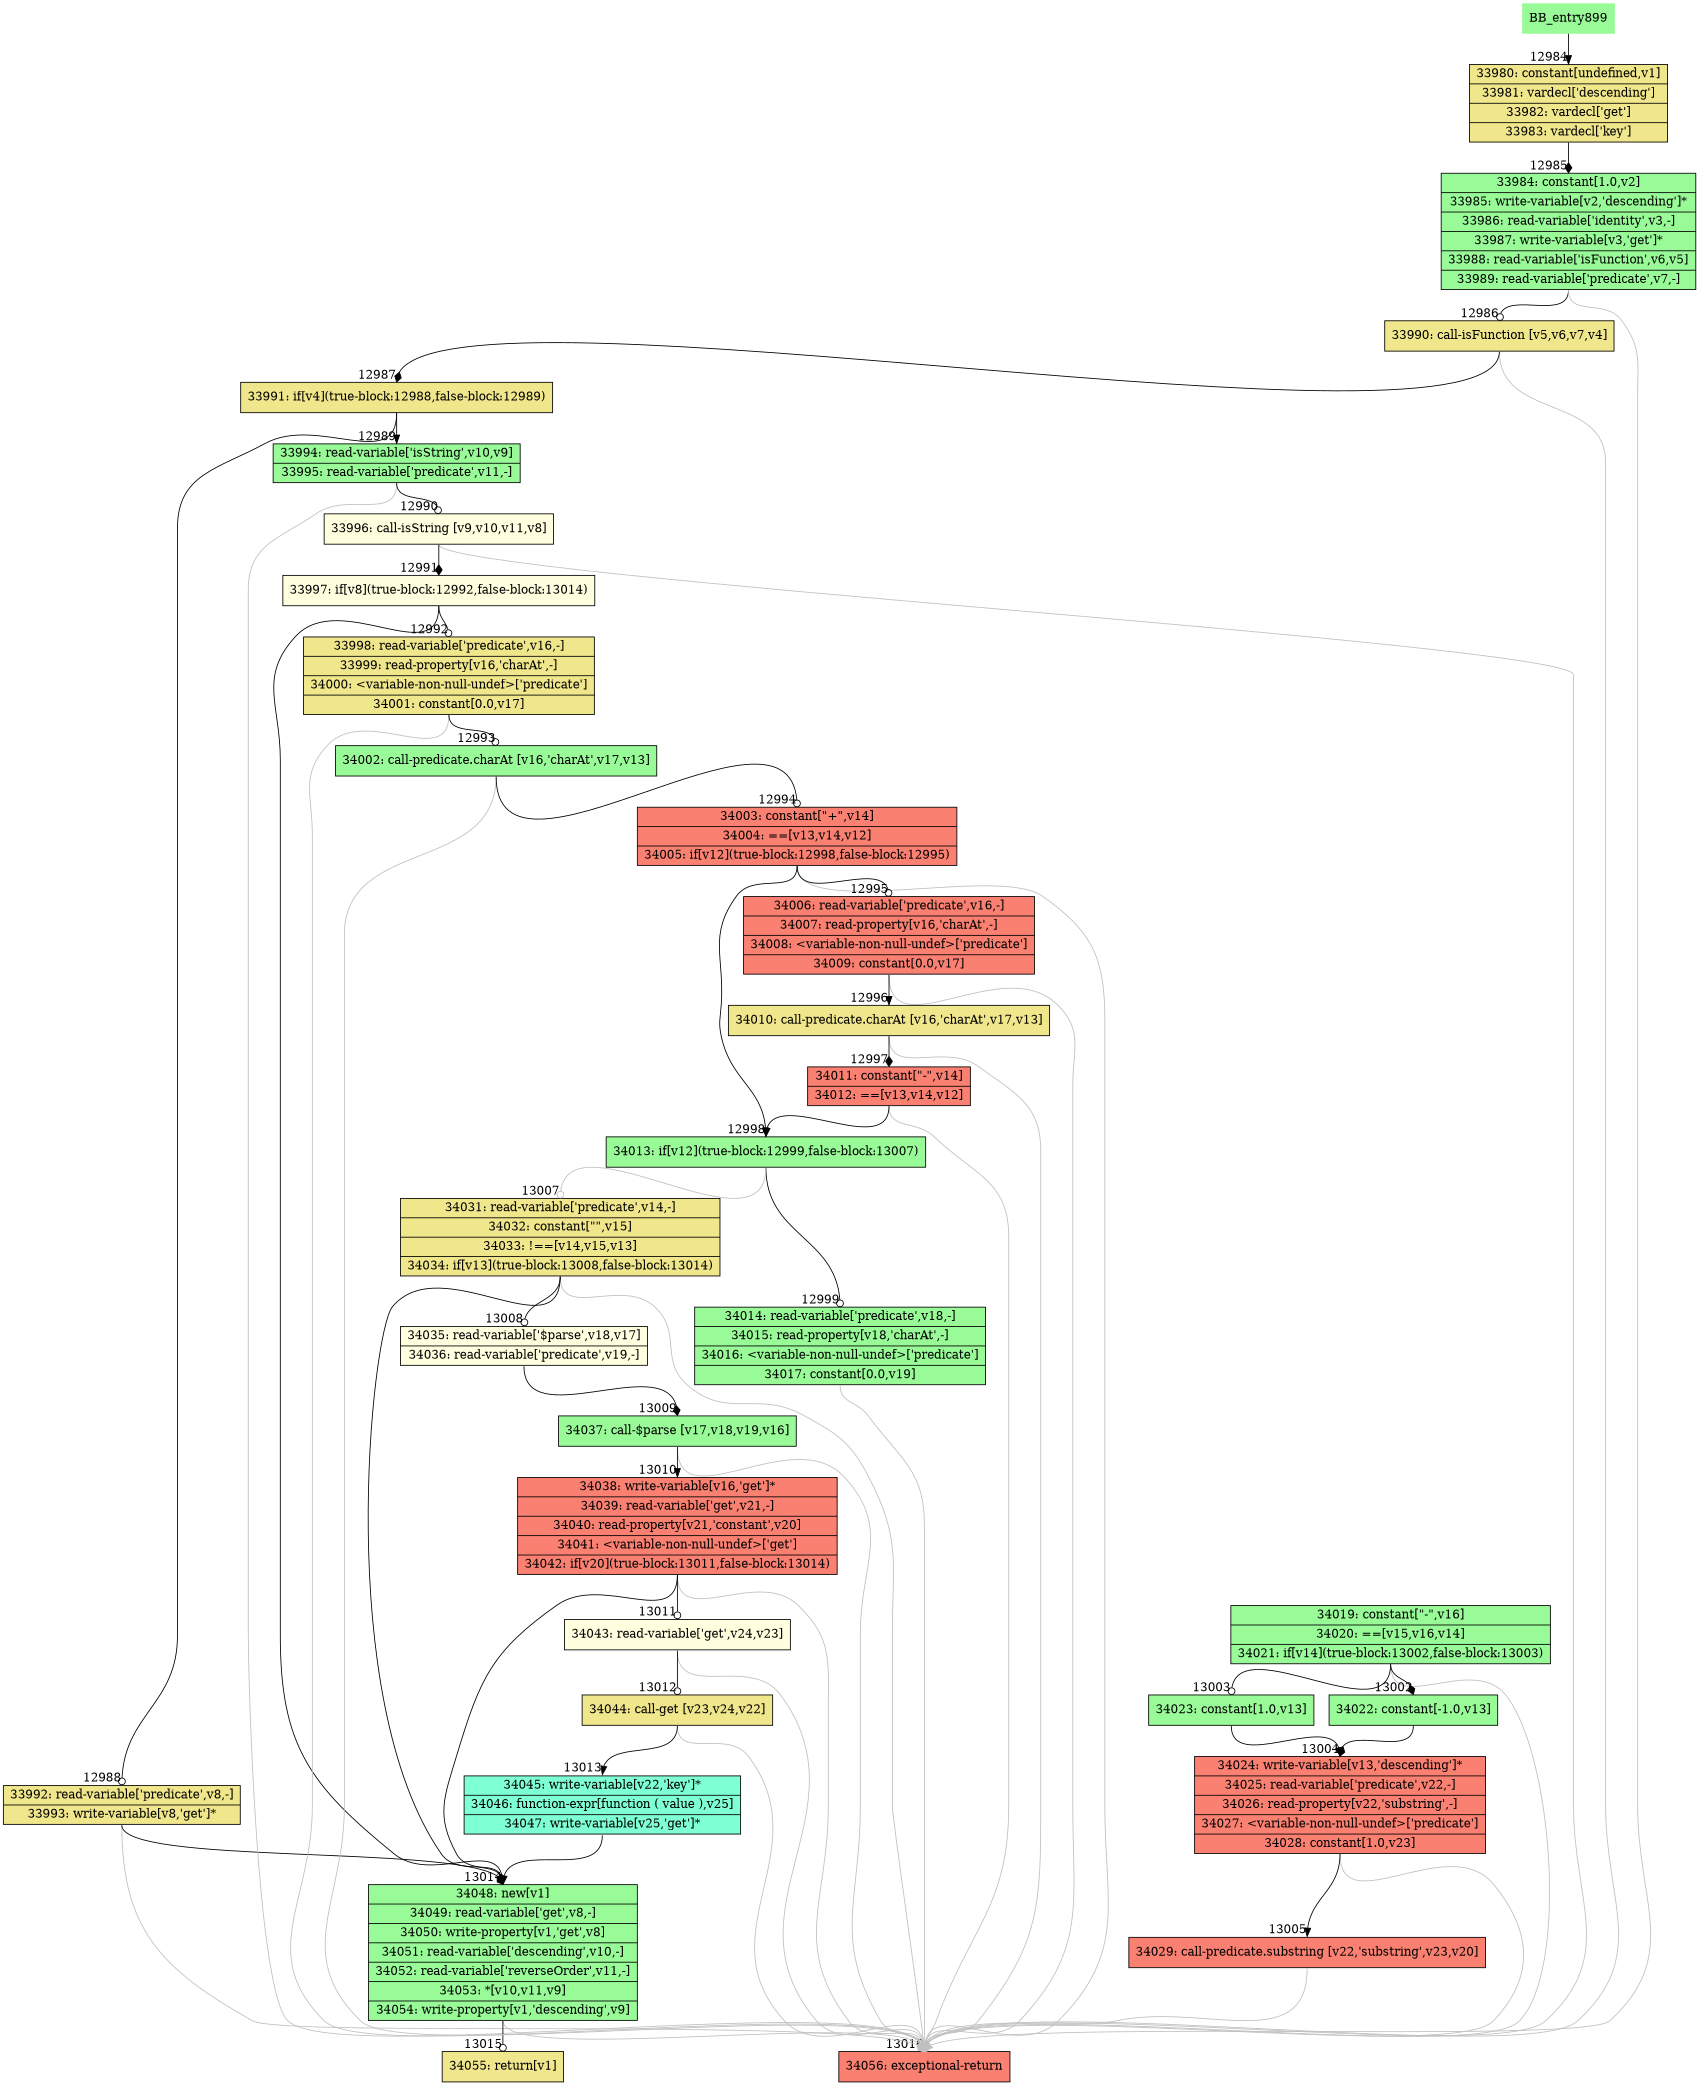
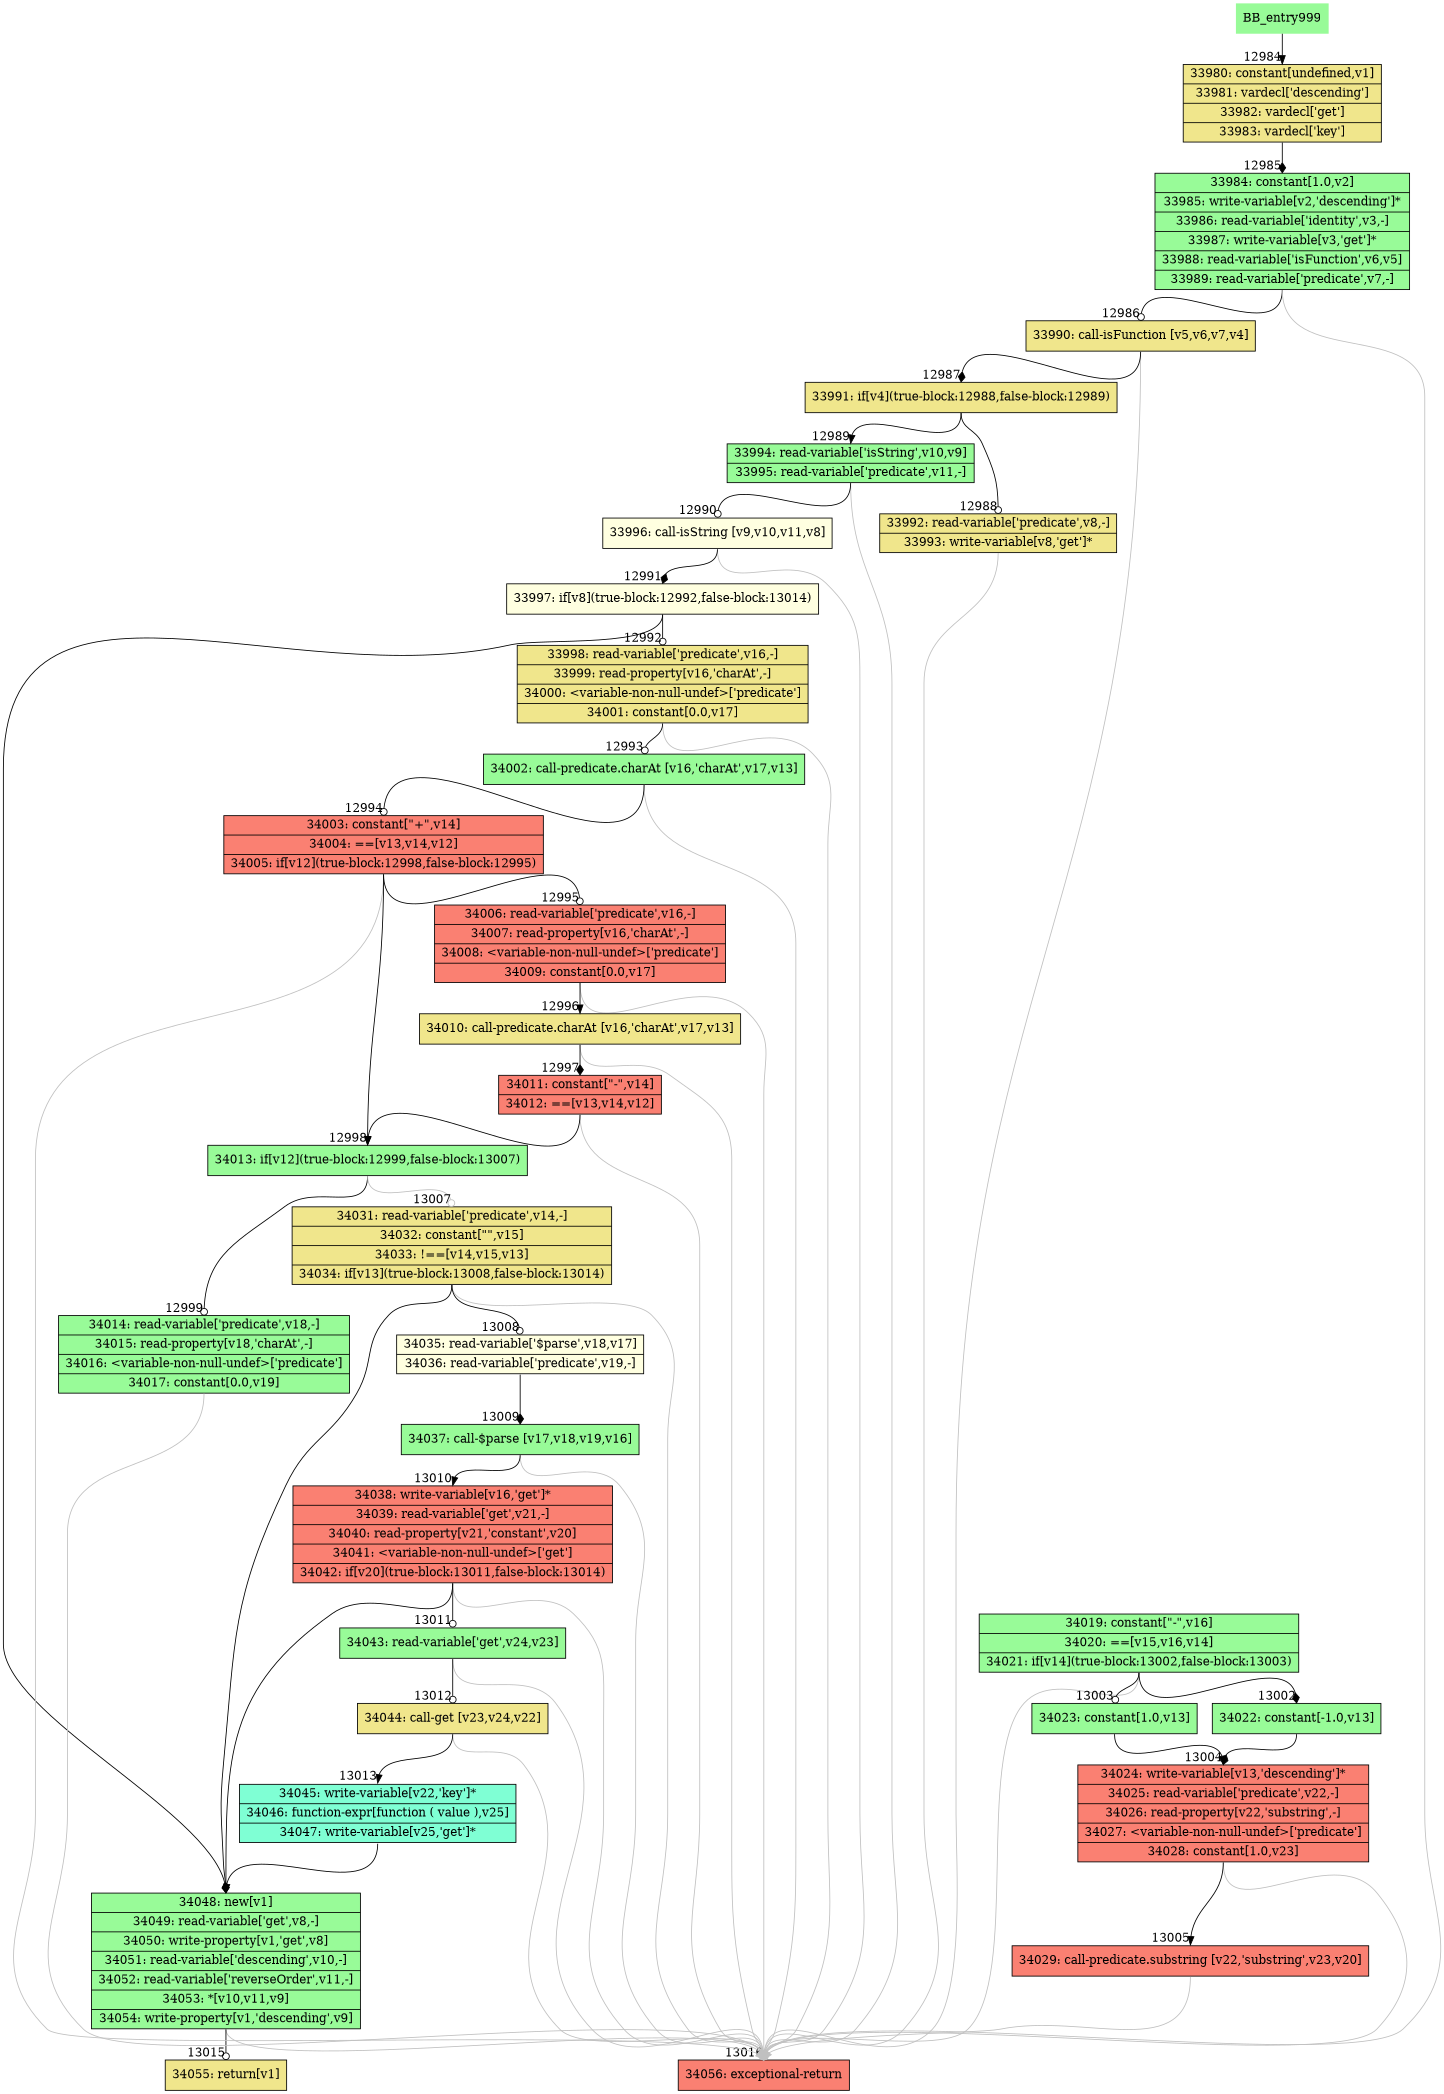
node "BB_entry899": label "BB_entry899" -> "BB_entry999"
node "34043: read-variable['get',v24,v23]": fillcolor lightyellow -> palegreen
edge "33992: read-variable['predicate',v8,-]" -> "34048: new[v1]": removed
